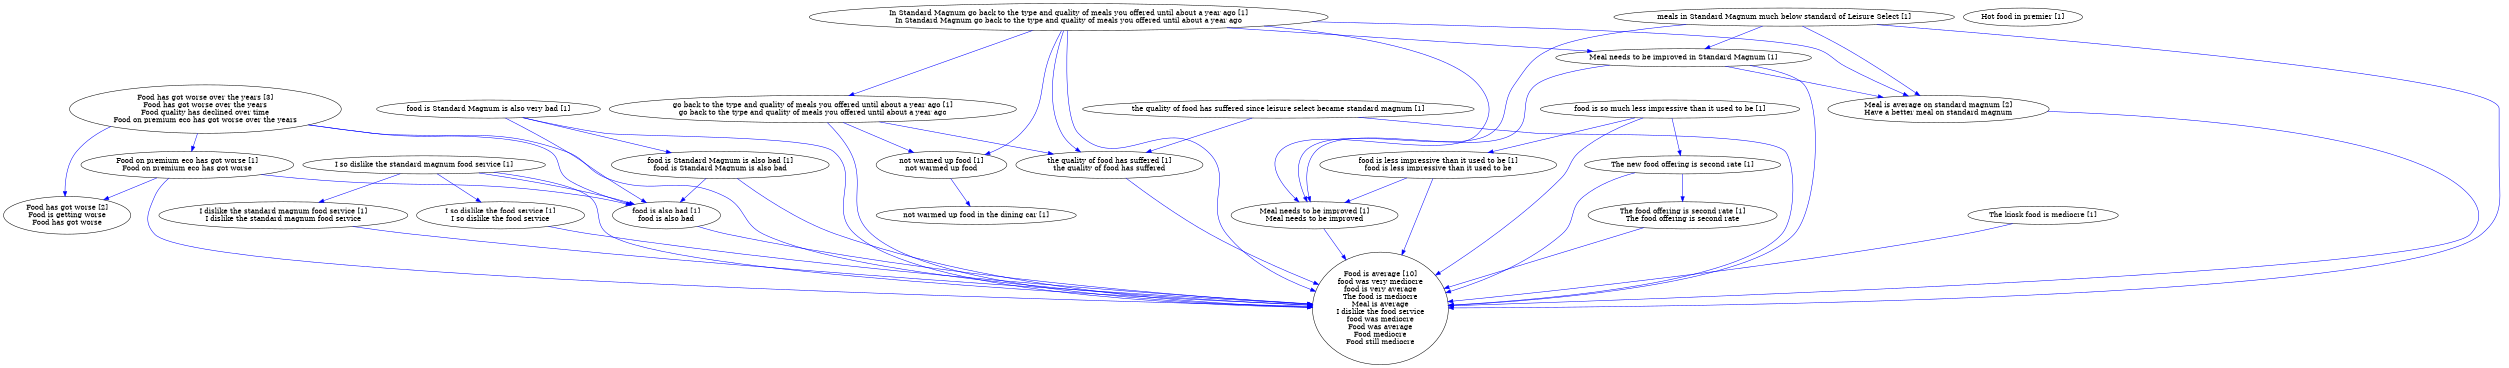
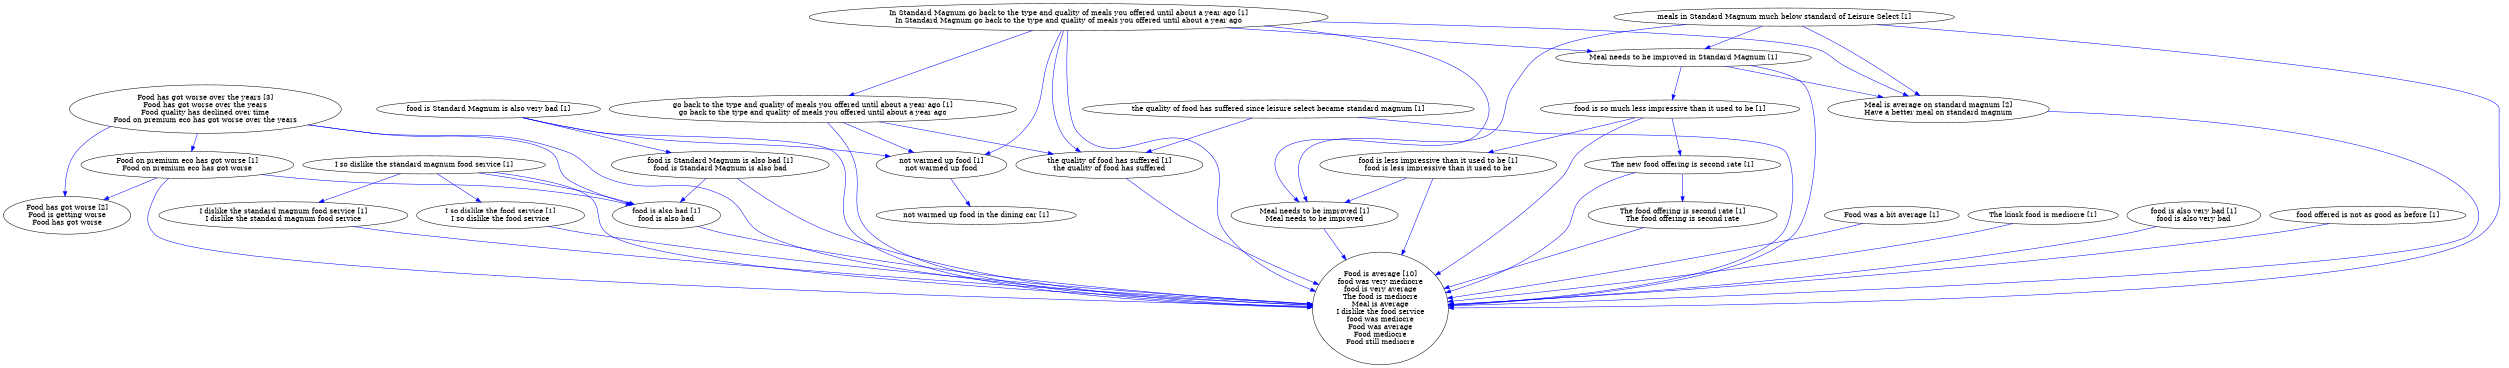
node "Hot food in premier [1]": removed
edge "Meal needs to be improved in Standard Magnum [1]" -> "Meal needs to be improved [1] Meal needs to be improved": now "Meal needs to be improved in Standard Magnum [1]" -> "food is so much less impressive than it used to be [1]"
edge "food is Standard Magnum is also very bad [1]" -> "food is also bad [1] food is also bad": now "food is Standard Magnum is also very bad [1]" -> "not warmed up food [1] not warmed up food"
node "Food was a bit average [1]": added
node "food is also very bad [1] food is also very bad": added
node "food offered is not as good as before [1]": added
